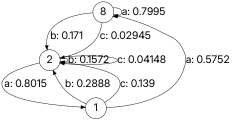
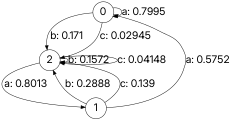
node "8": label "8" -> "0"
edge "2" -> "1": label "a: 0.8015   " -> "a: 0.8013   "
